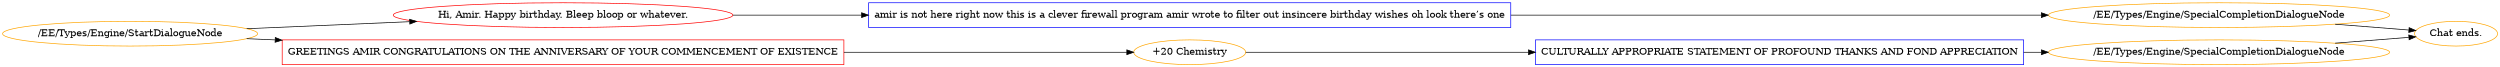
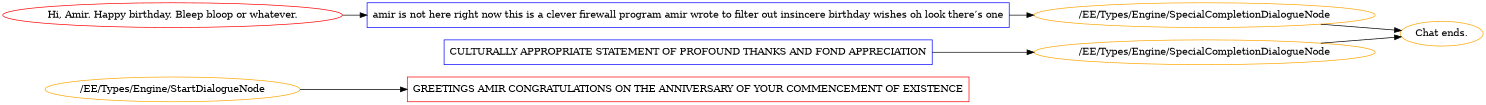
edge "/EE/Types/Engine/StartDialogueNode" -> "Hi, Amir. Happy birthday. Bleep bloop or whatever.": removed
node "+20 Chemistry": removed
